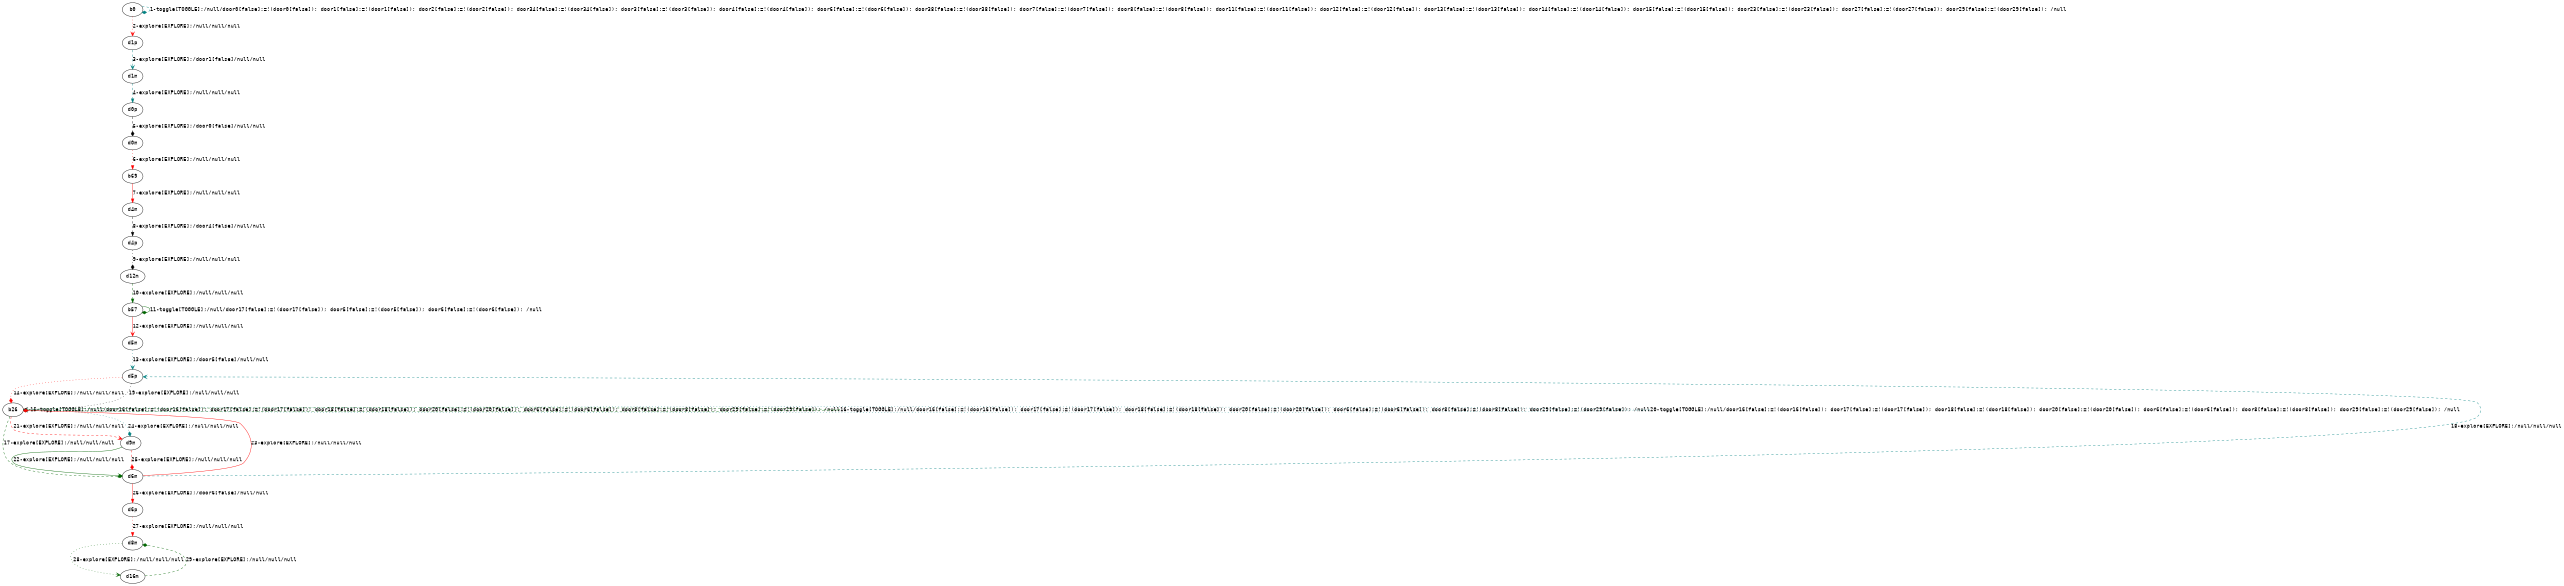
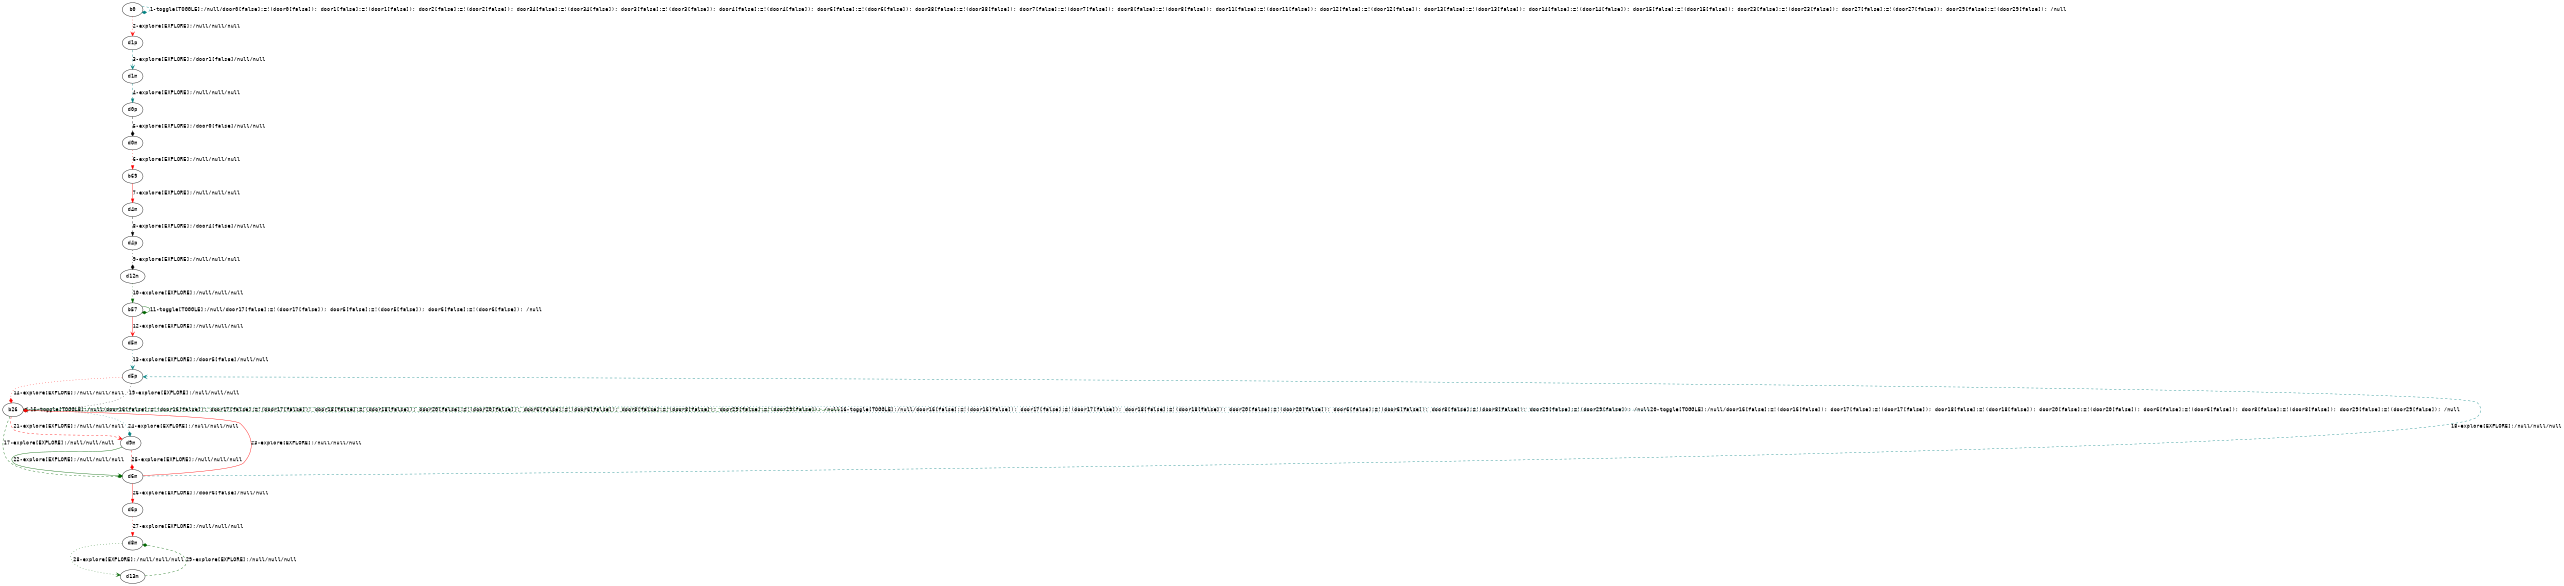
edge "d12m" -> "b57": style dashed -> dotted
node "d16m": label "d16m" -> "d13m"
